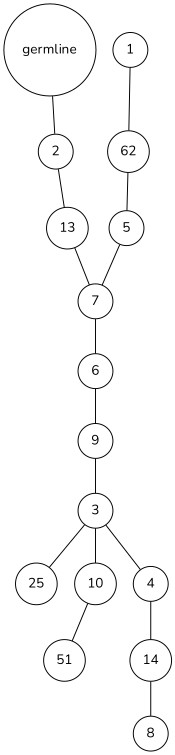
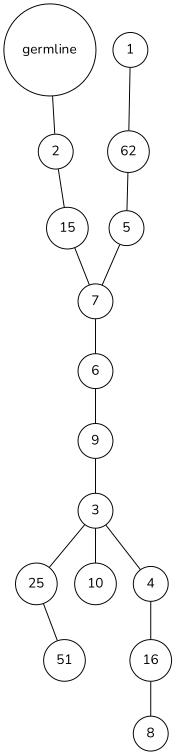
node "13": label "13" -> "15"
edge "10" -- "51": now "25" -- "51"
node "14": label "14" -> "16"
